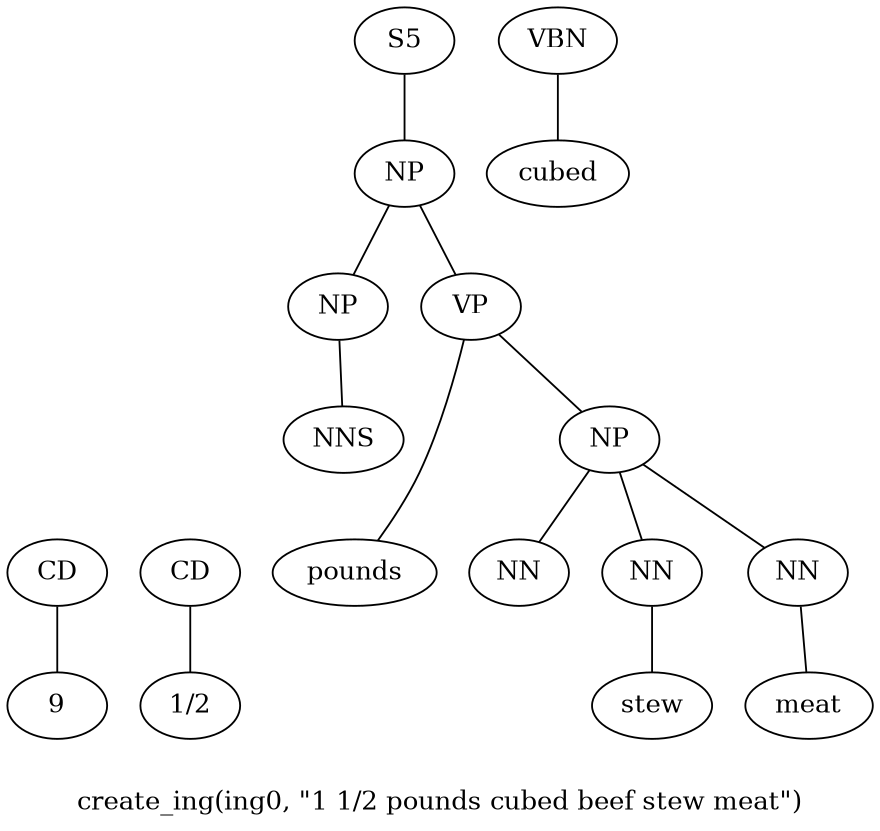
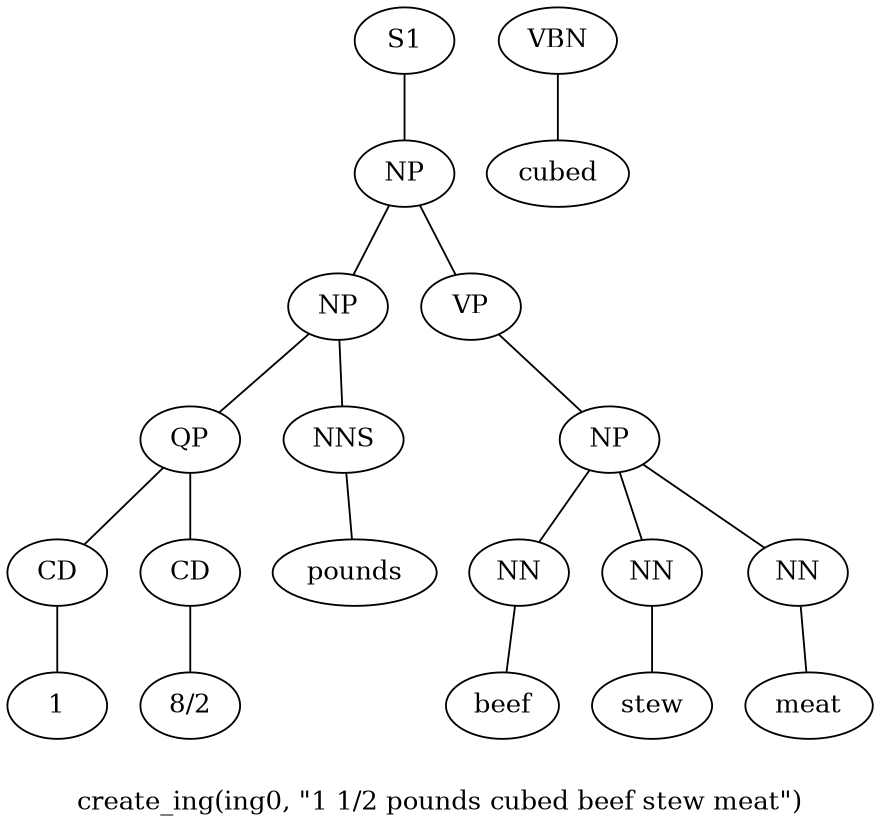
node "S5": label "S5" -> "S1"
node "QP": added
edge "VP" -- "pounds": now "NNS" -- "pounds"
node "9": label "9" -> "1"
node "1/2": label "1/2" -> "8/2"
node "beef": added
